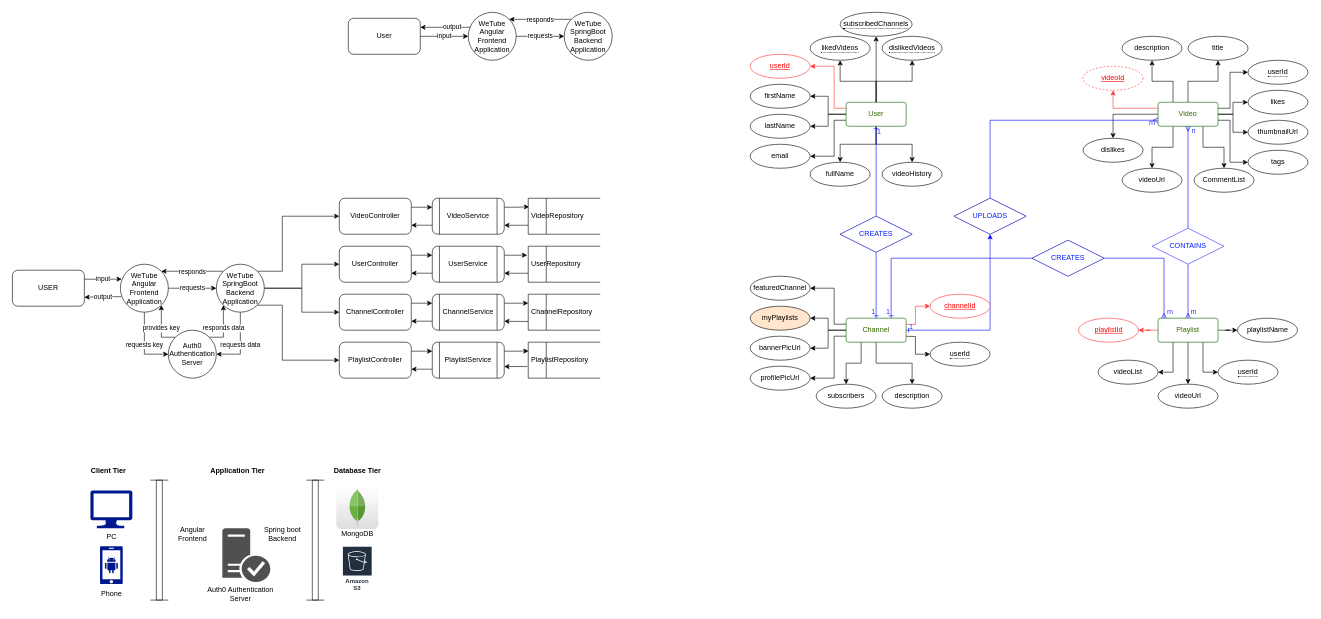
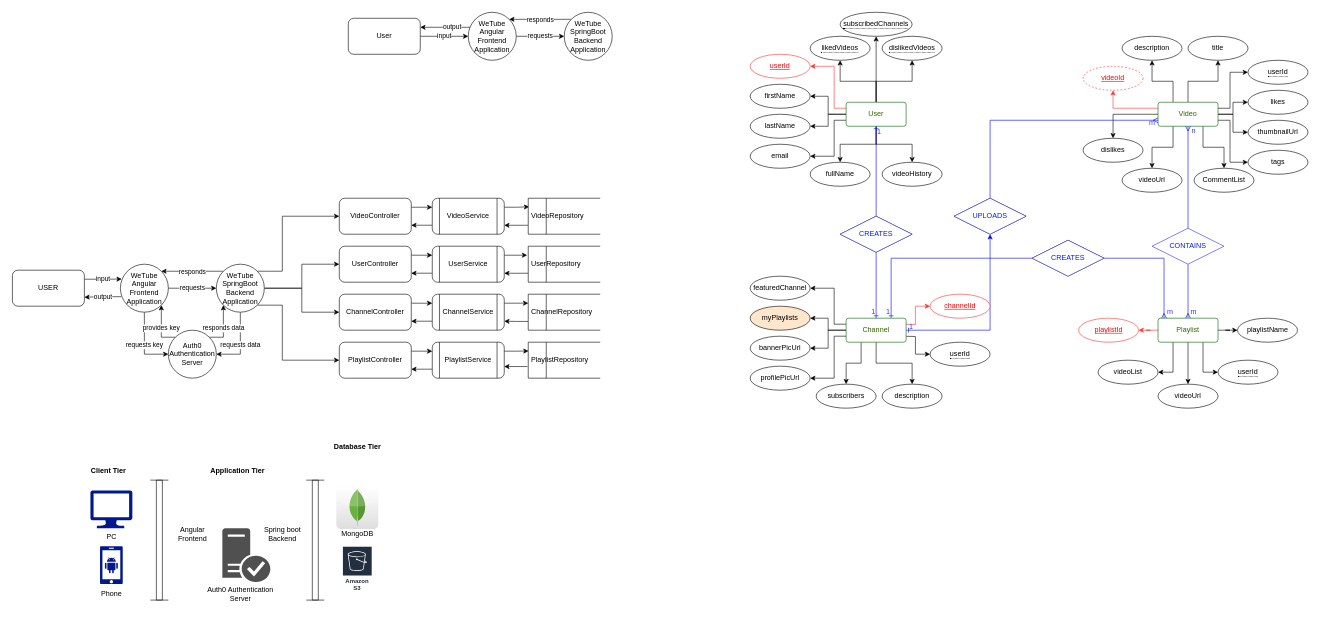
node "Database Tier": moved (357, 471) -> (357, 447)
